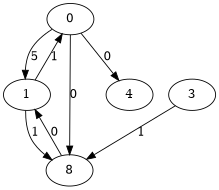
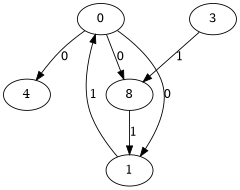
edge "0" -> "1": label "5" -> "0"
edge "8" -> "1": label "0" -> "1"
edge "1" -> "8": removed, label "1"
